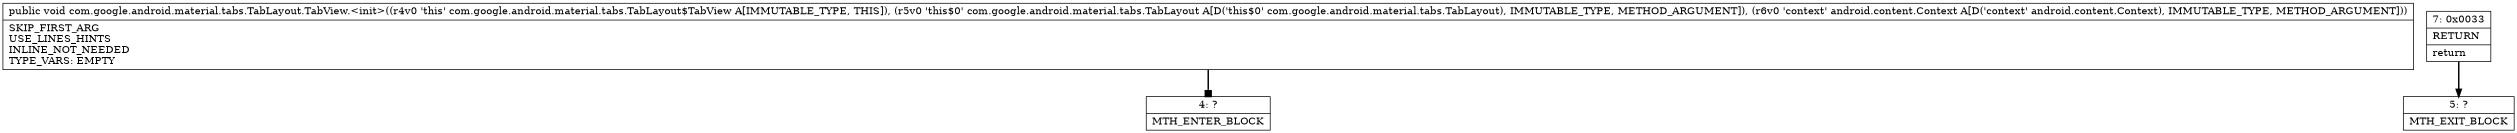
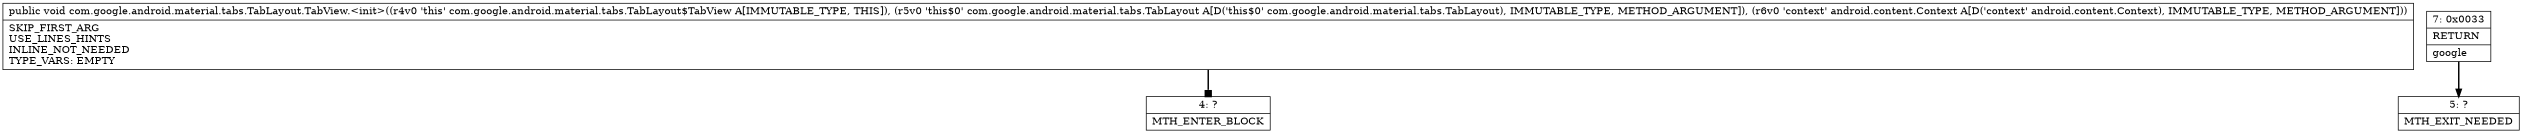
node "7: 0x0033": text "return" -> "google"
node "5: ?": text "MTH_EXIT_BLOCK" -> "MTH_EXIT_NEEDED"
